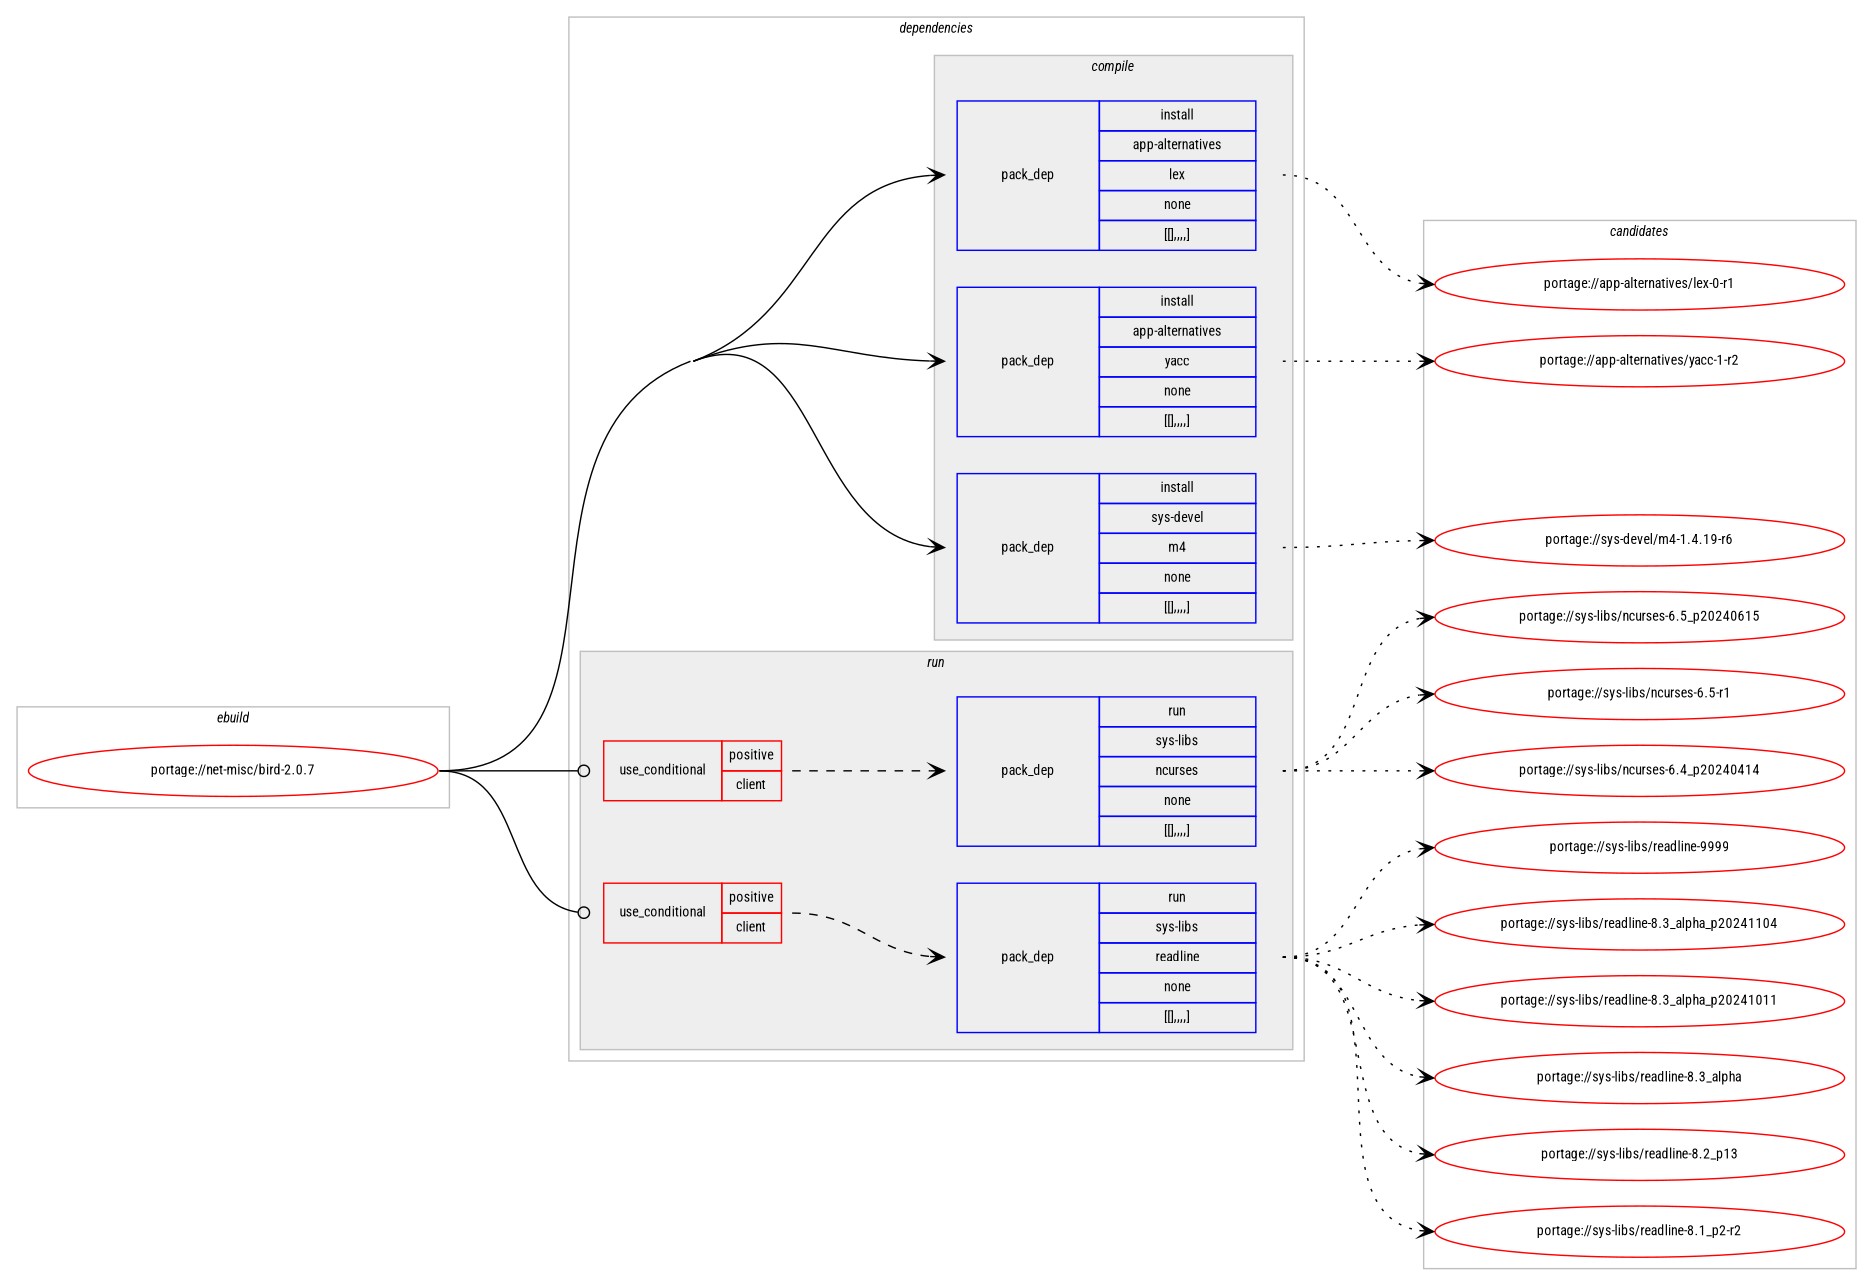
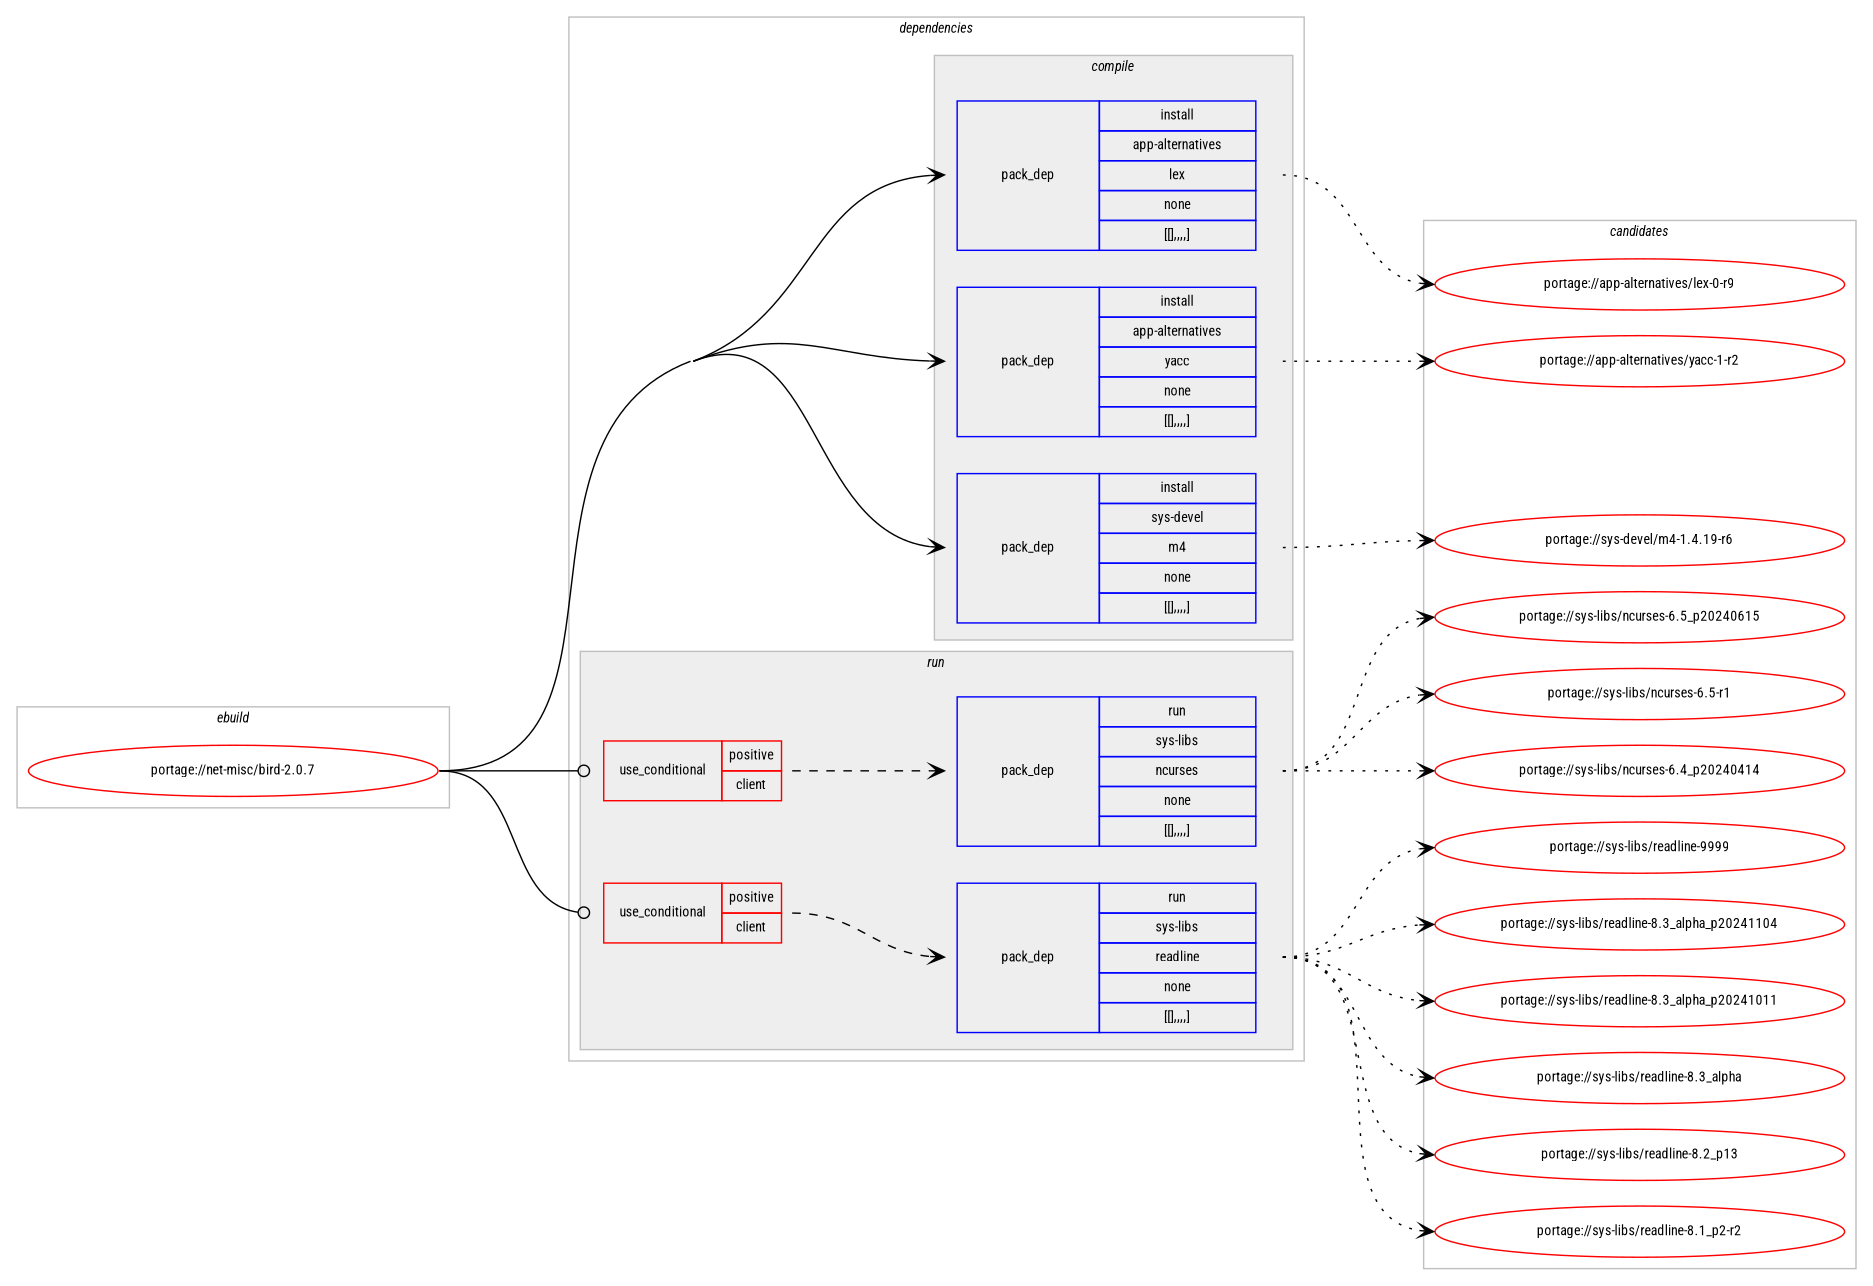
node "portage://app-alternatives/lex-0-r1": label "portage://app-alternatives/lex-0-r1" -> "portage://app-alternatives/lex-0-r9"
